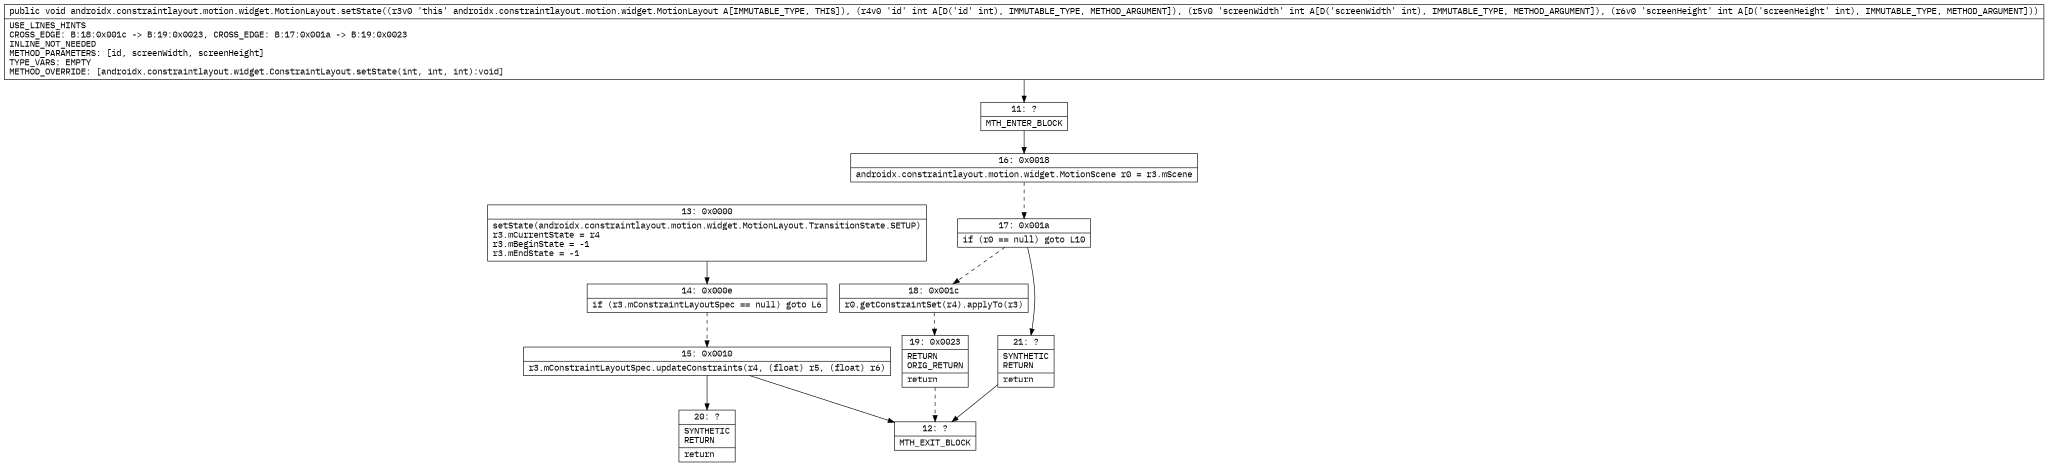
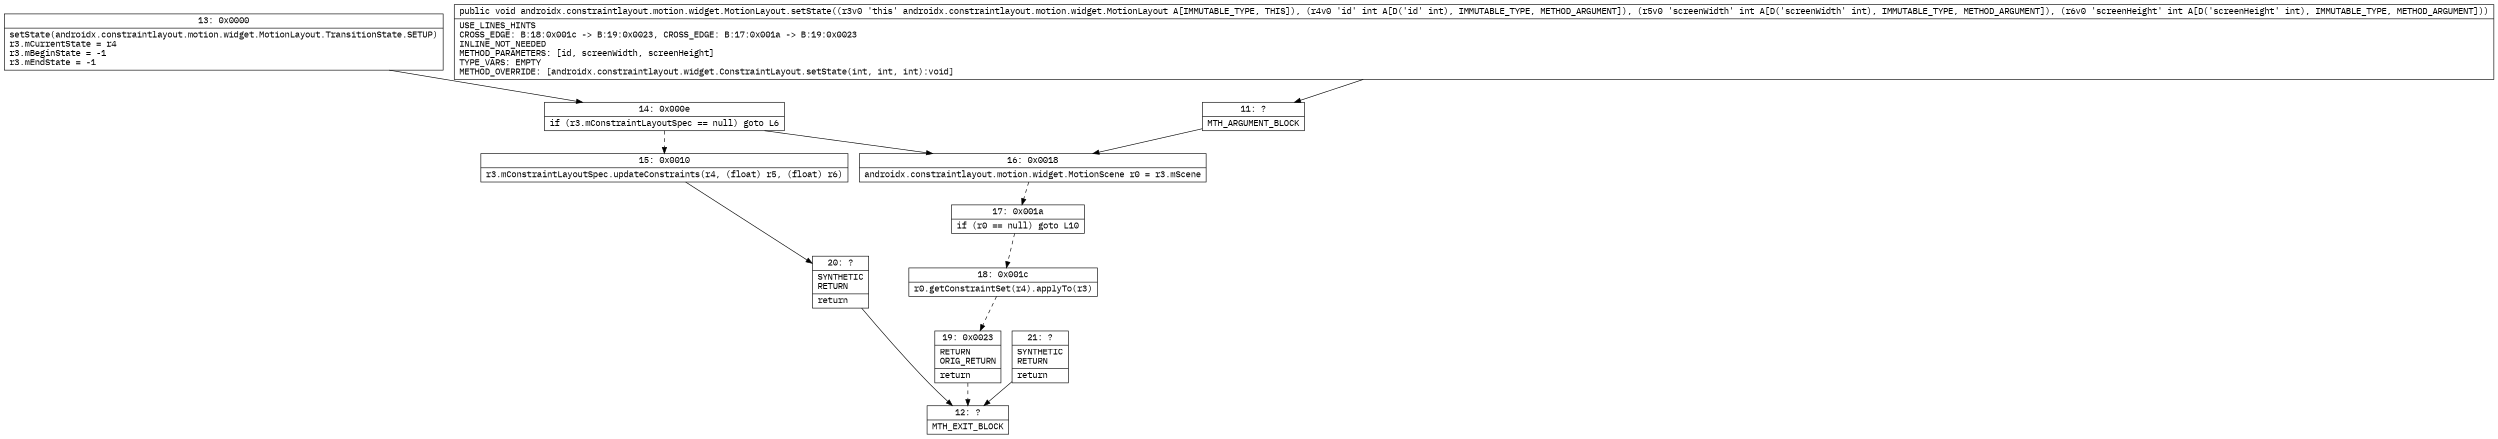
node "11: ?": text "MTH_ENTER_BLOCK" -> "MTH_ARGUMENT_BLOCK"
edge "14: 0x000e" -> "16: 0x0018": added
edge "17: 0x001a" -> "21: ?": removed
edge "15: 0x0010" -> "12: ?": now "20: ?" -> "12: ?"
